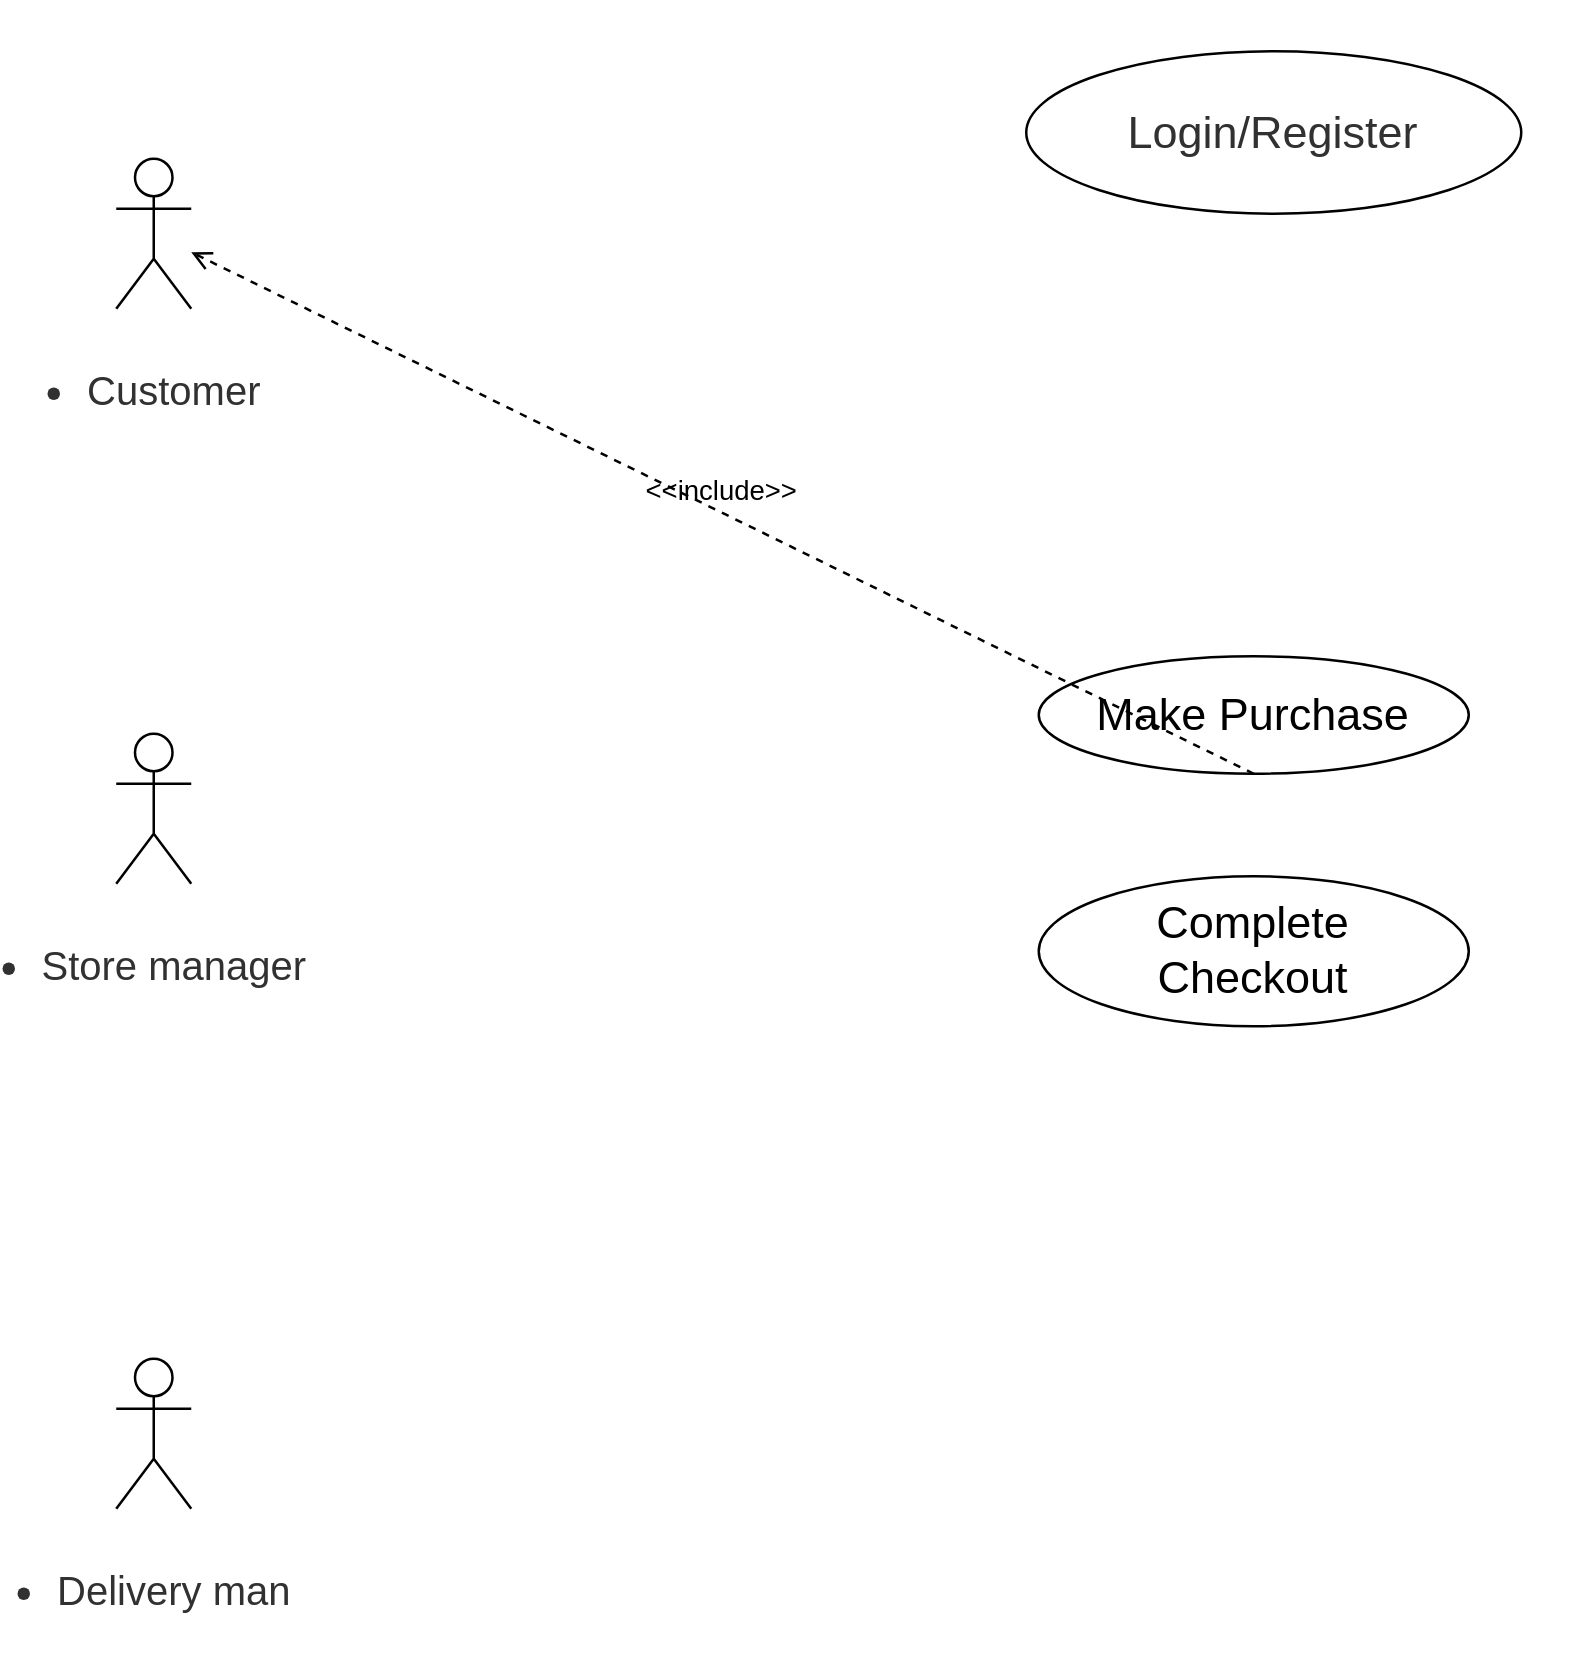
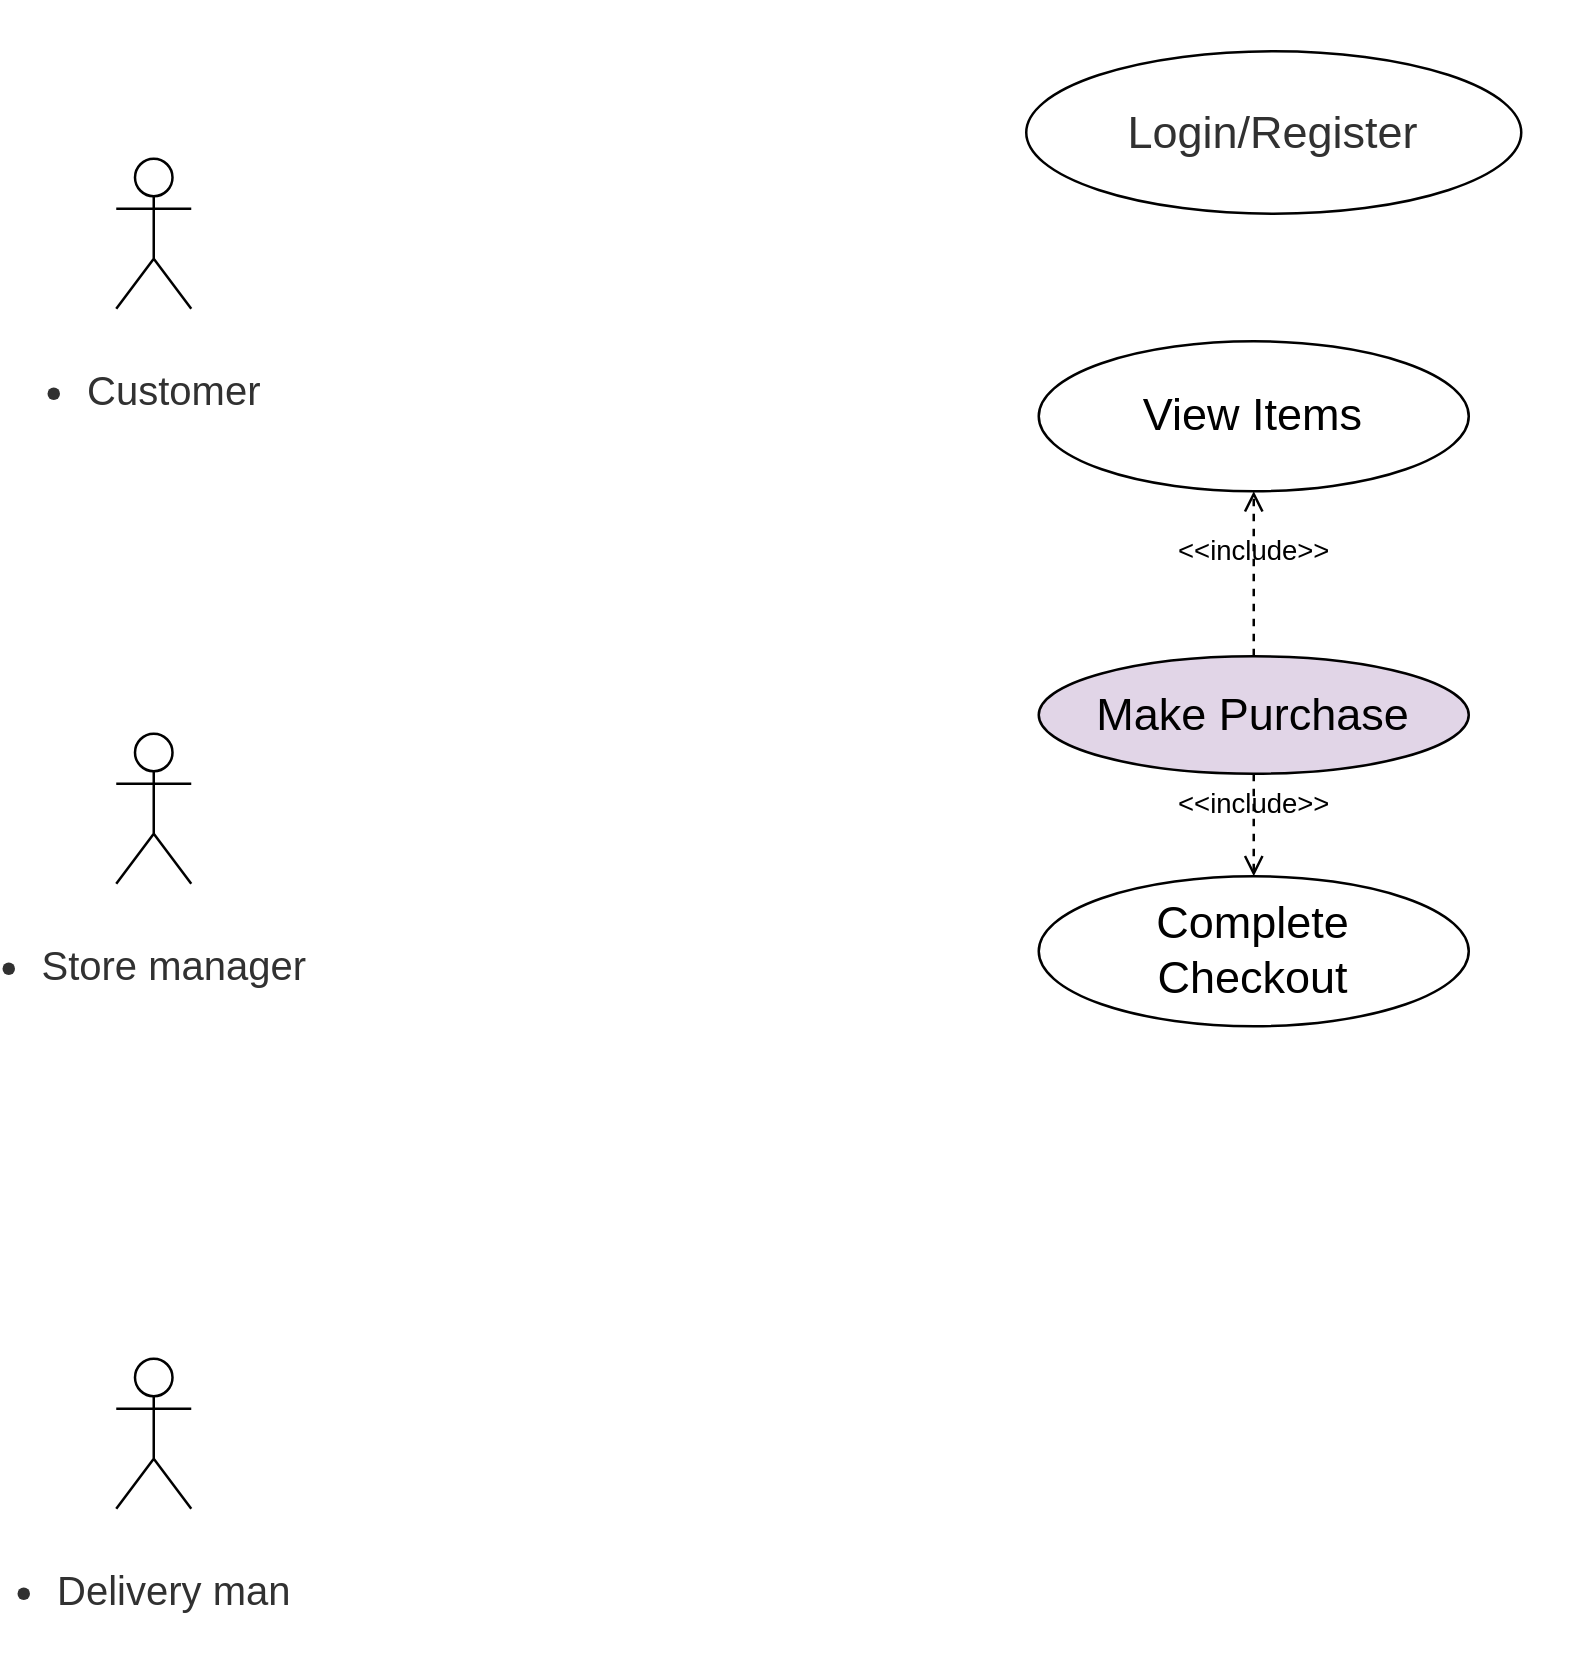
node "View Items": added
edge "Make Purchase" -> "Customer": now "Make Purchase" -> "Complete Checkout"
edge "Make Purchase" -> "View Items": added, label "<<include>>"
node "Make Purchase": fillcolor #ffffff -> #e1d5e7
